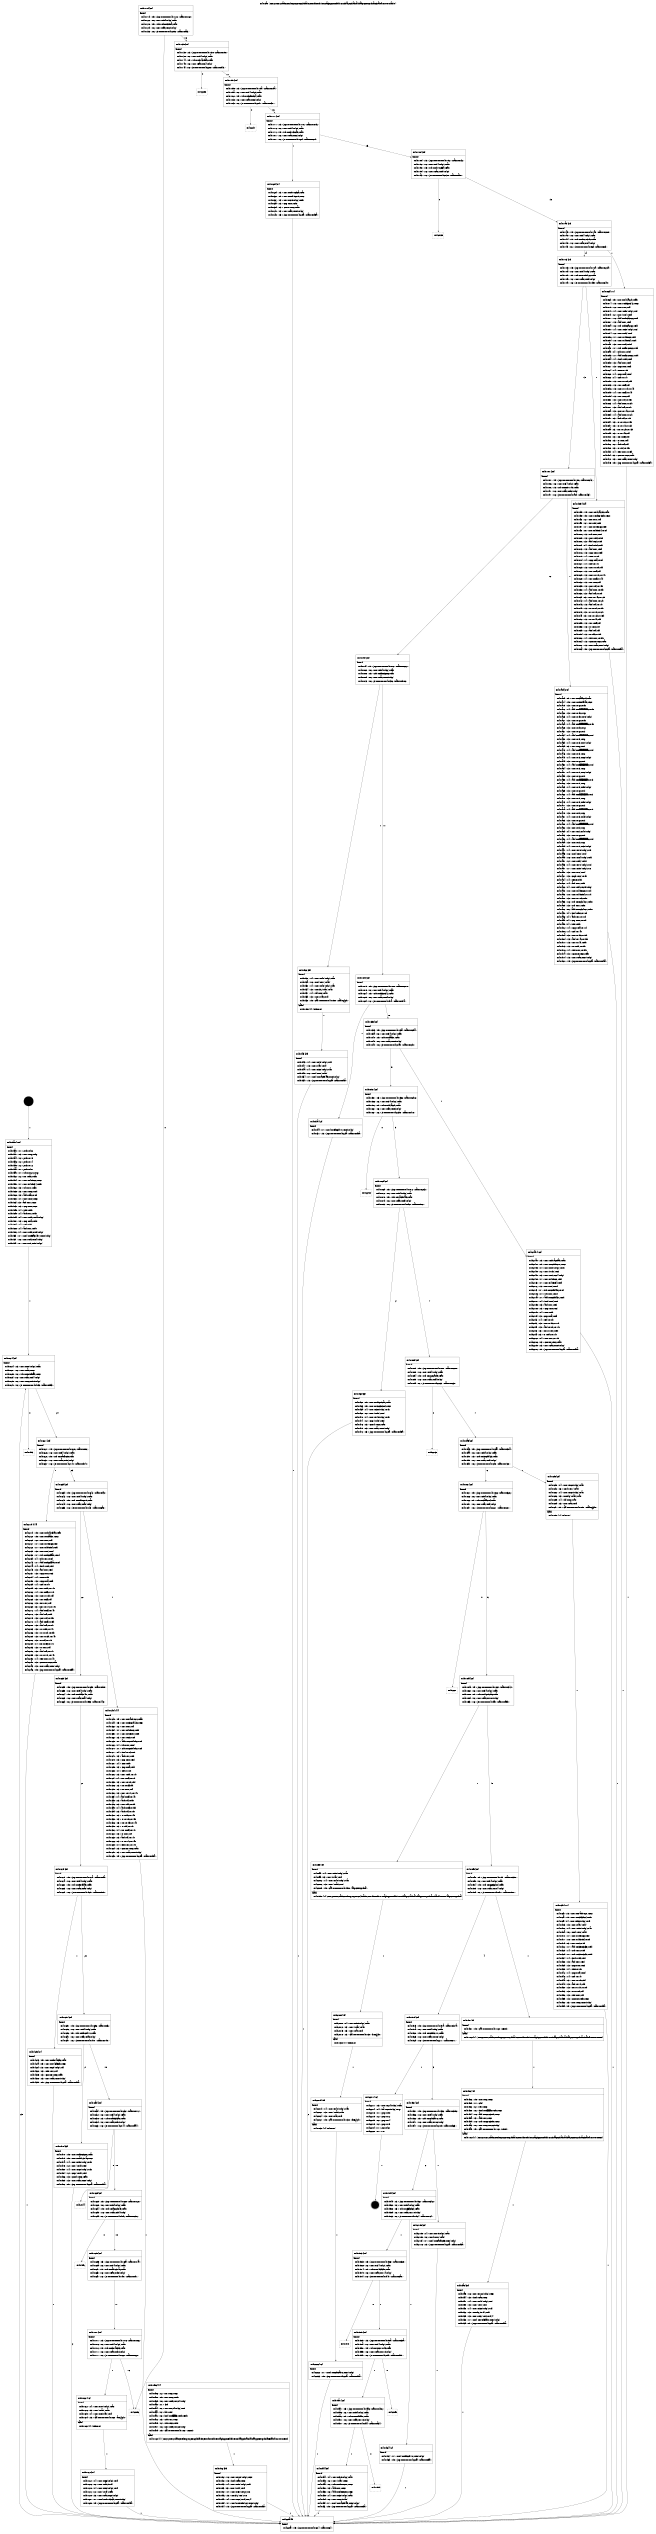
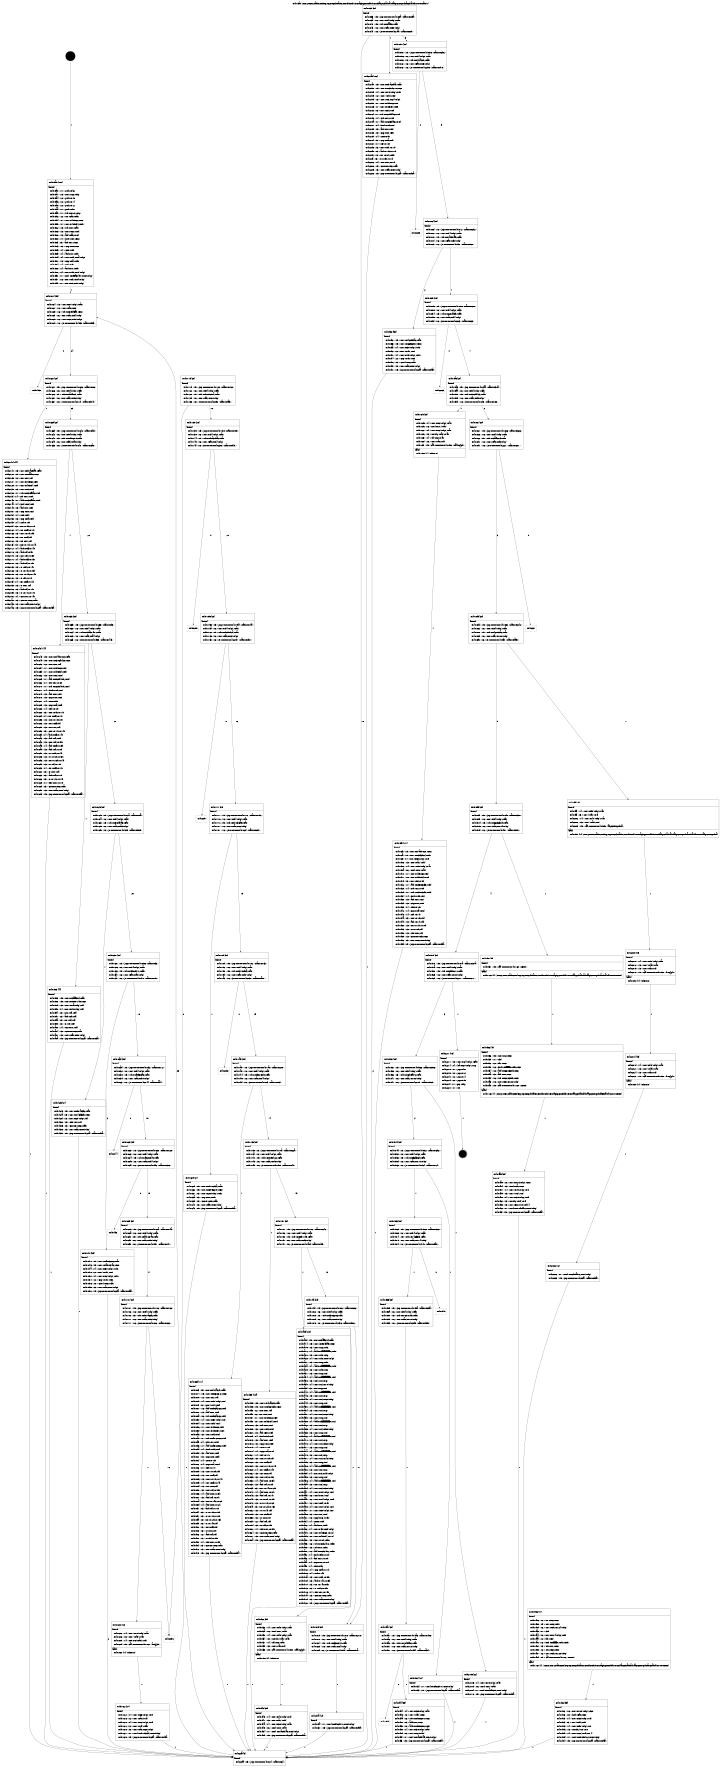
edge "0x401819 [28]" -> "0x401835 [28]": reversed
node "0x4019e3 [44]": added
node "0x4020f9": removed
